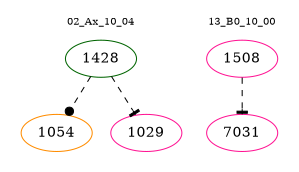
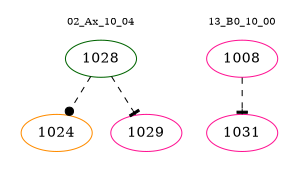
node "1428": label "1428" -> "1028"
node "1508": label "1508" -> "1008"
node "1054": label "1054" -> "1024"
node "7031": label "7031" -> "1031"
